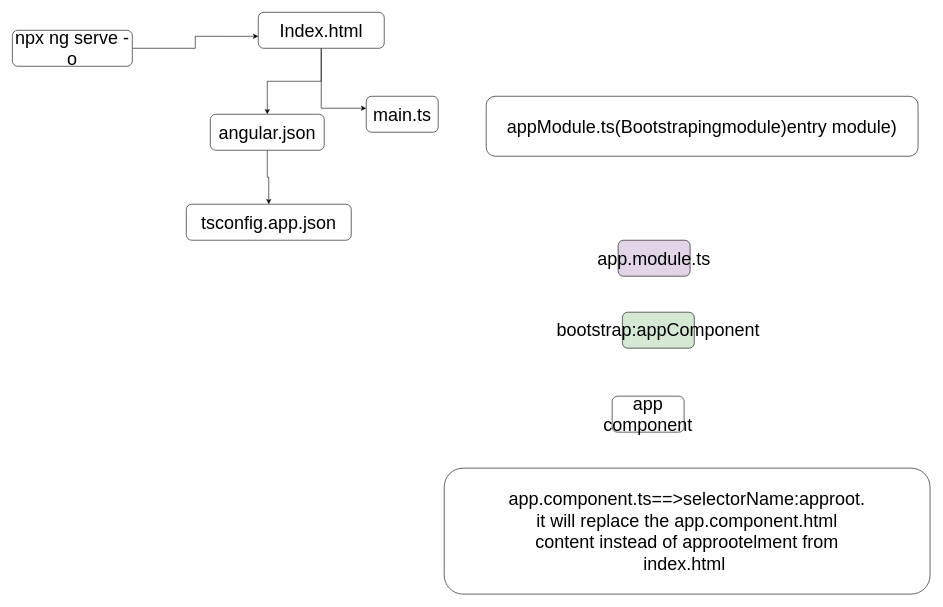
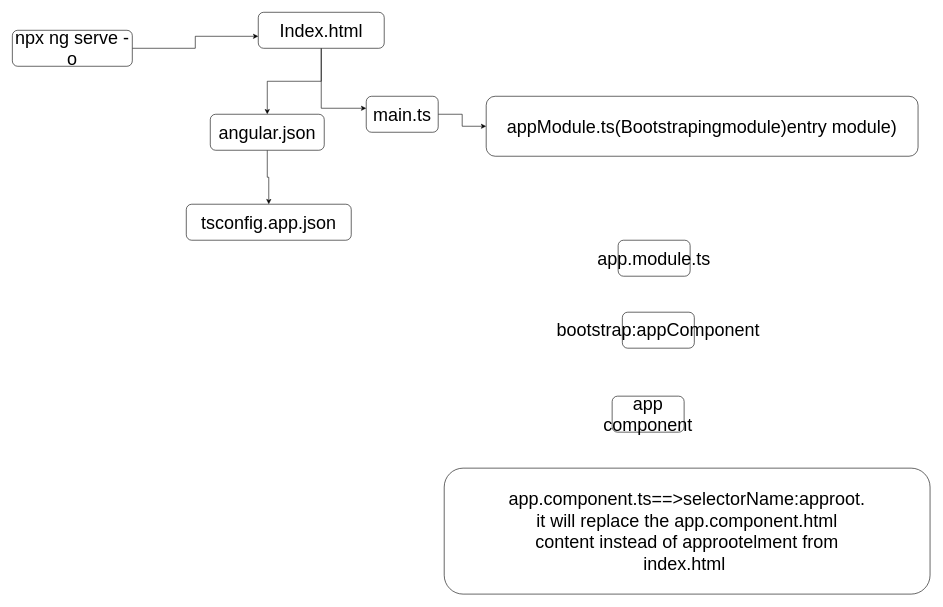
edge "main.ts" -> "appModule.ts(Bootstrapingmodule)entry module)": added
node "app.module.ts": fillcolor #e1d5e7 -> #ffffff
node "bootstrap:appComponent": fillcolor #d5e8d4 -> #ffffff
